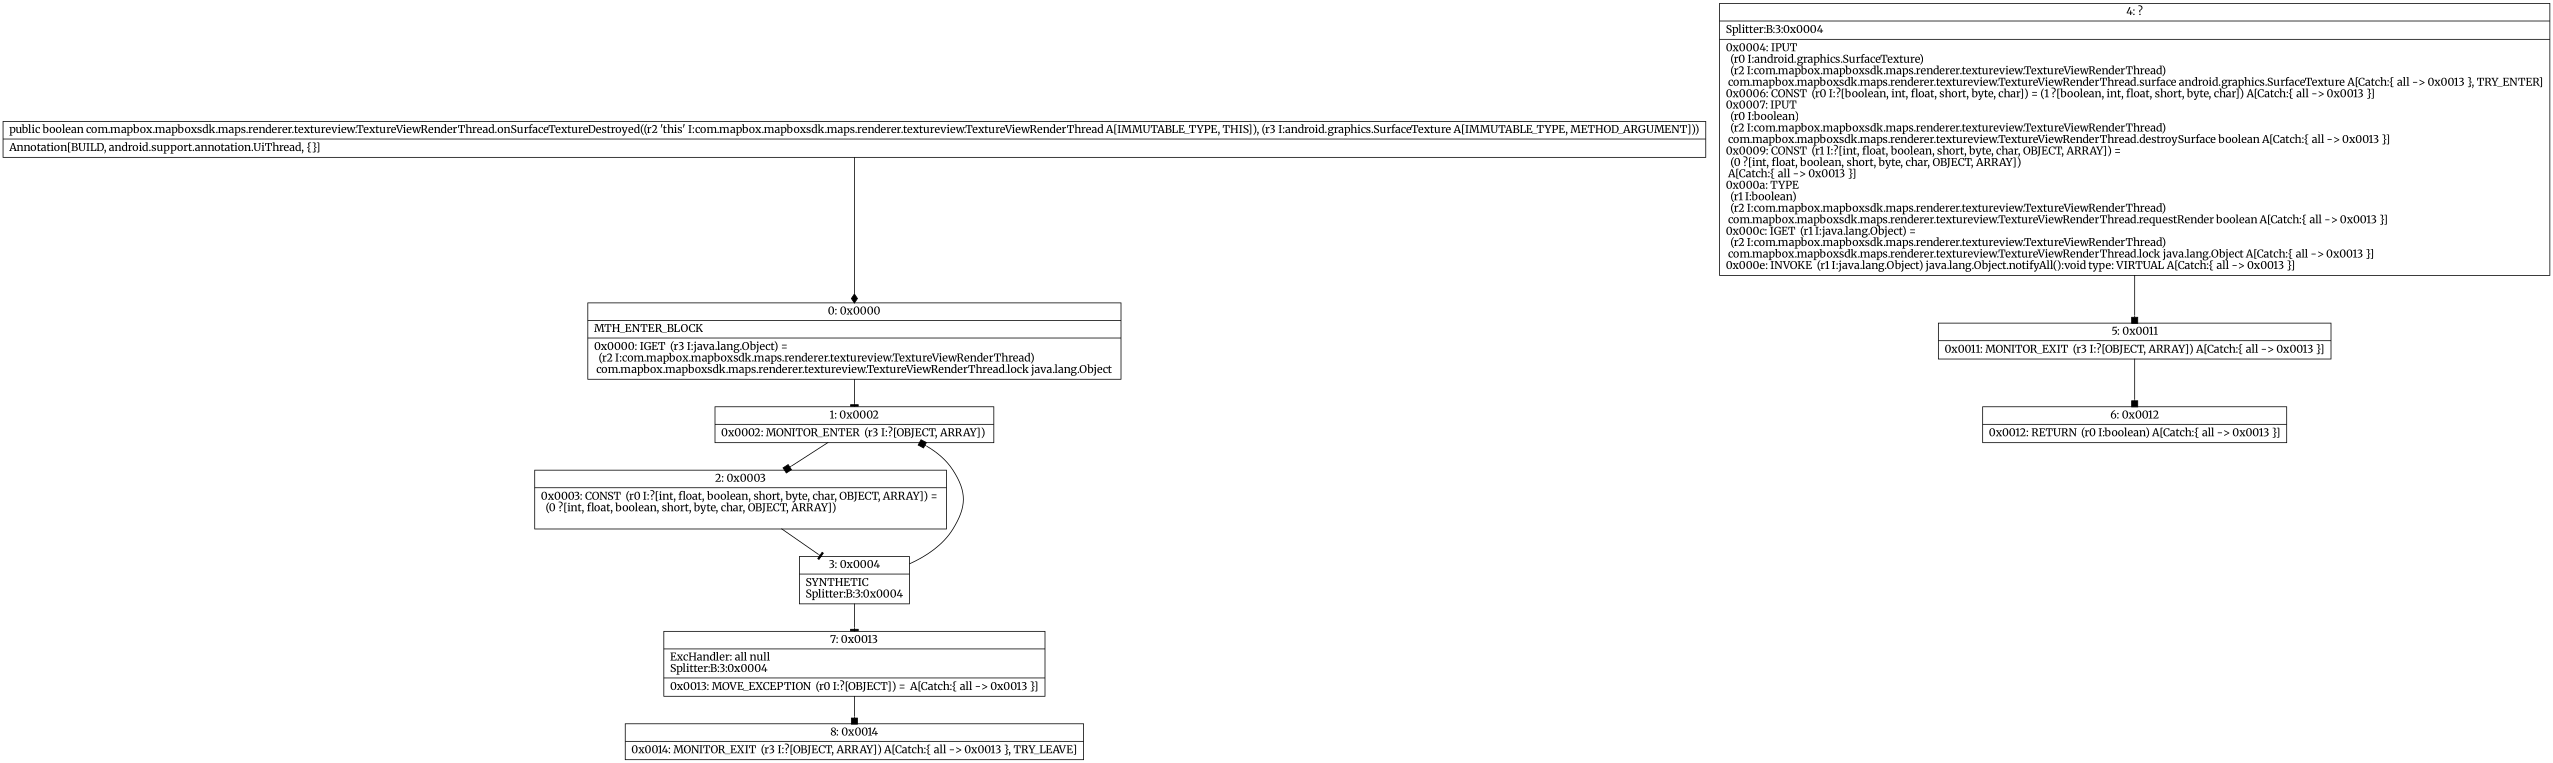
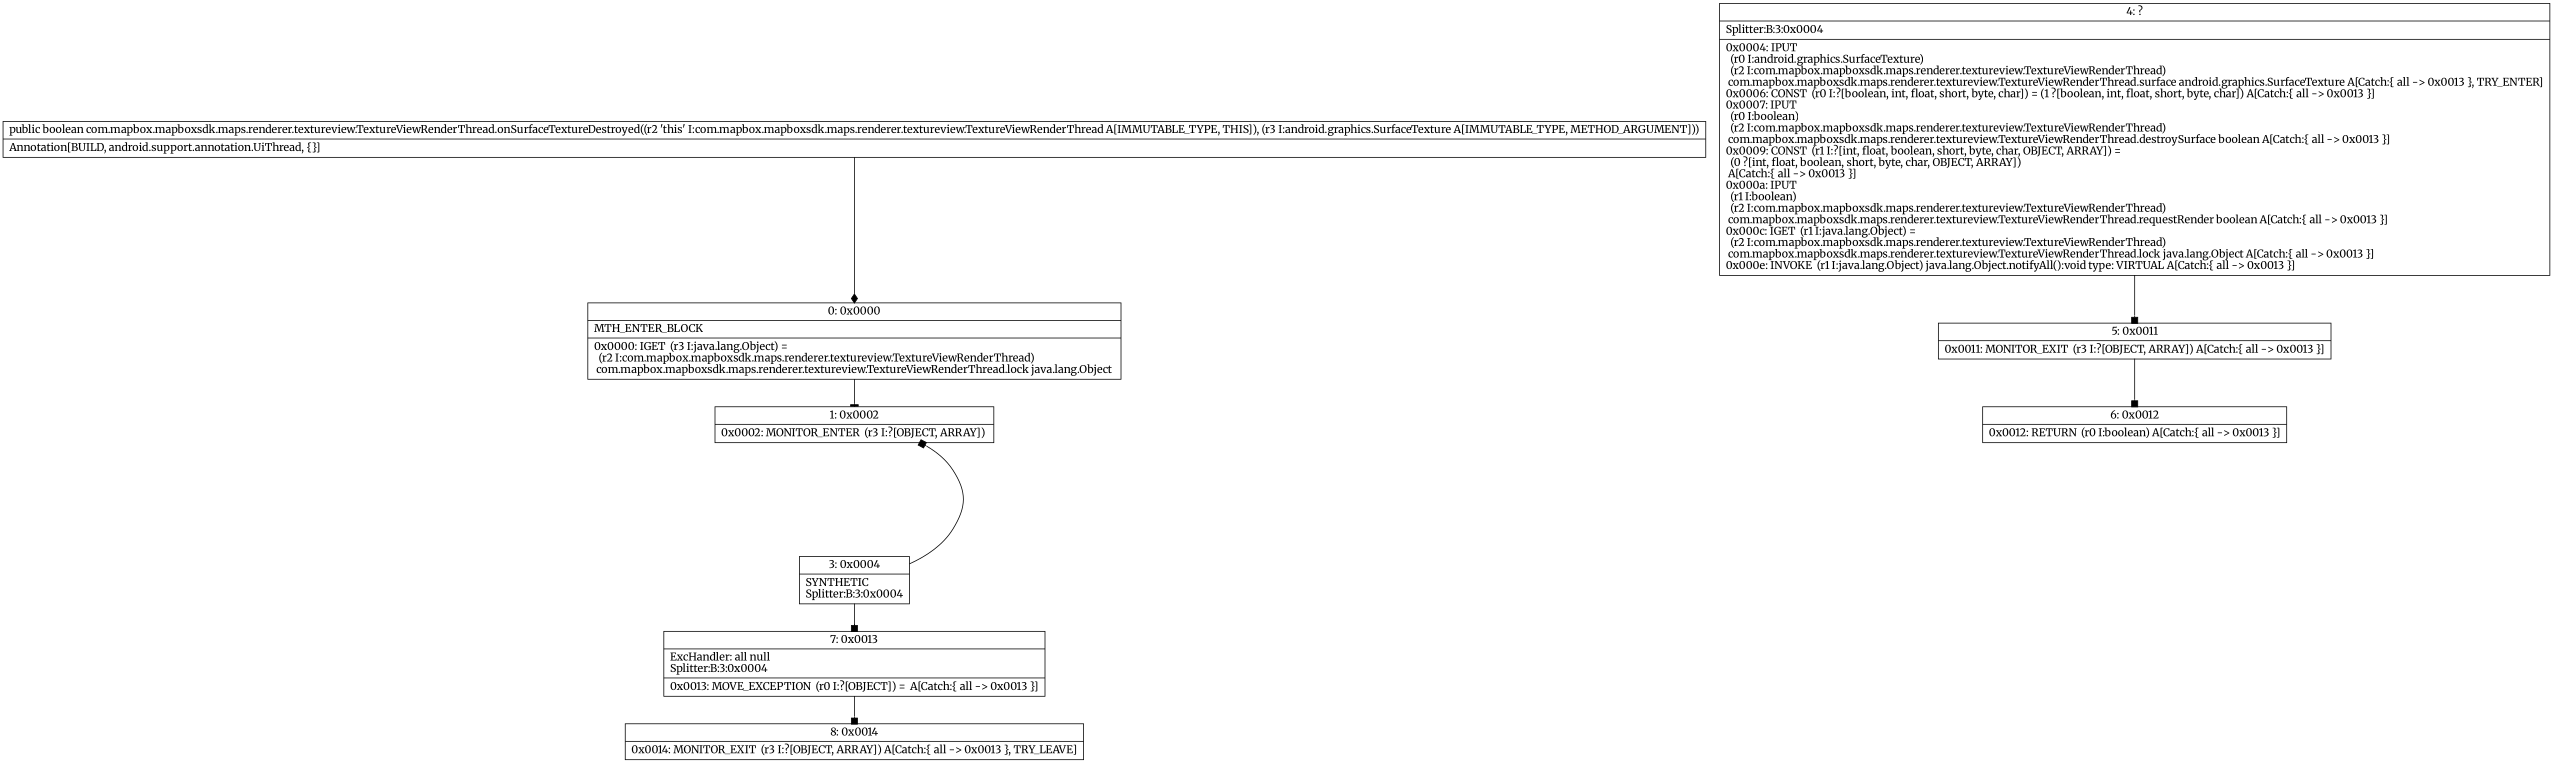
node "4: ?": text "0x000a: TYPE" -> "0x000a: IPUT"
node "2: 0x0003": removed
edge "3: 0x0004" -> "7: 0x0013": arrowhead tee -> box
